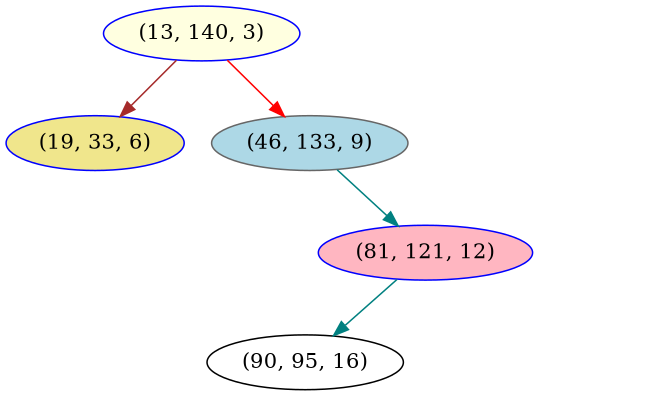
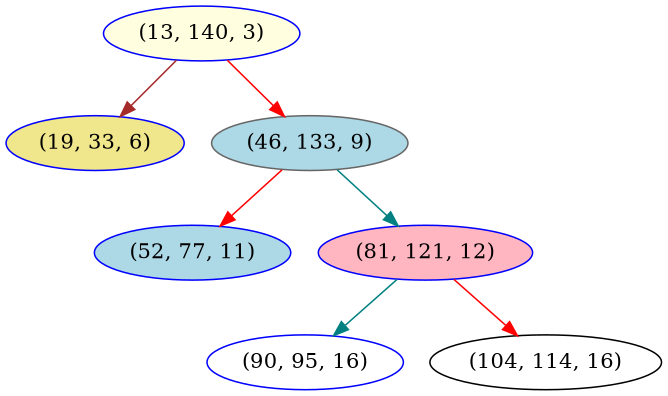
node "(52, 77, 11)": added
node "(90, 95, 16)": color black -> blue
node "(104, 114, 16)": added
